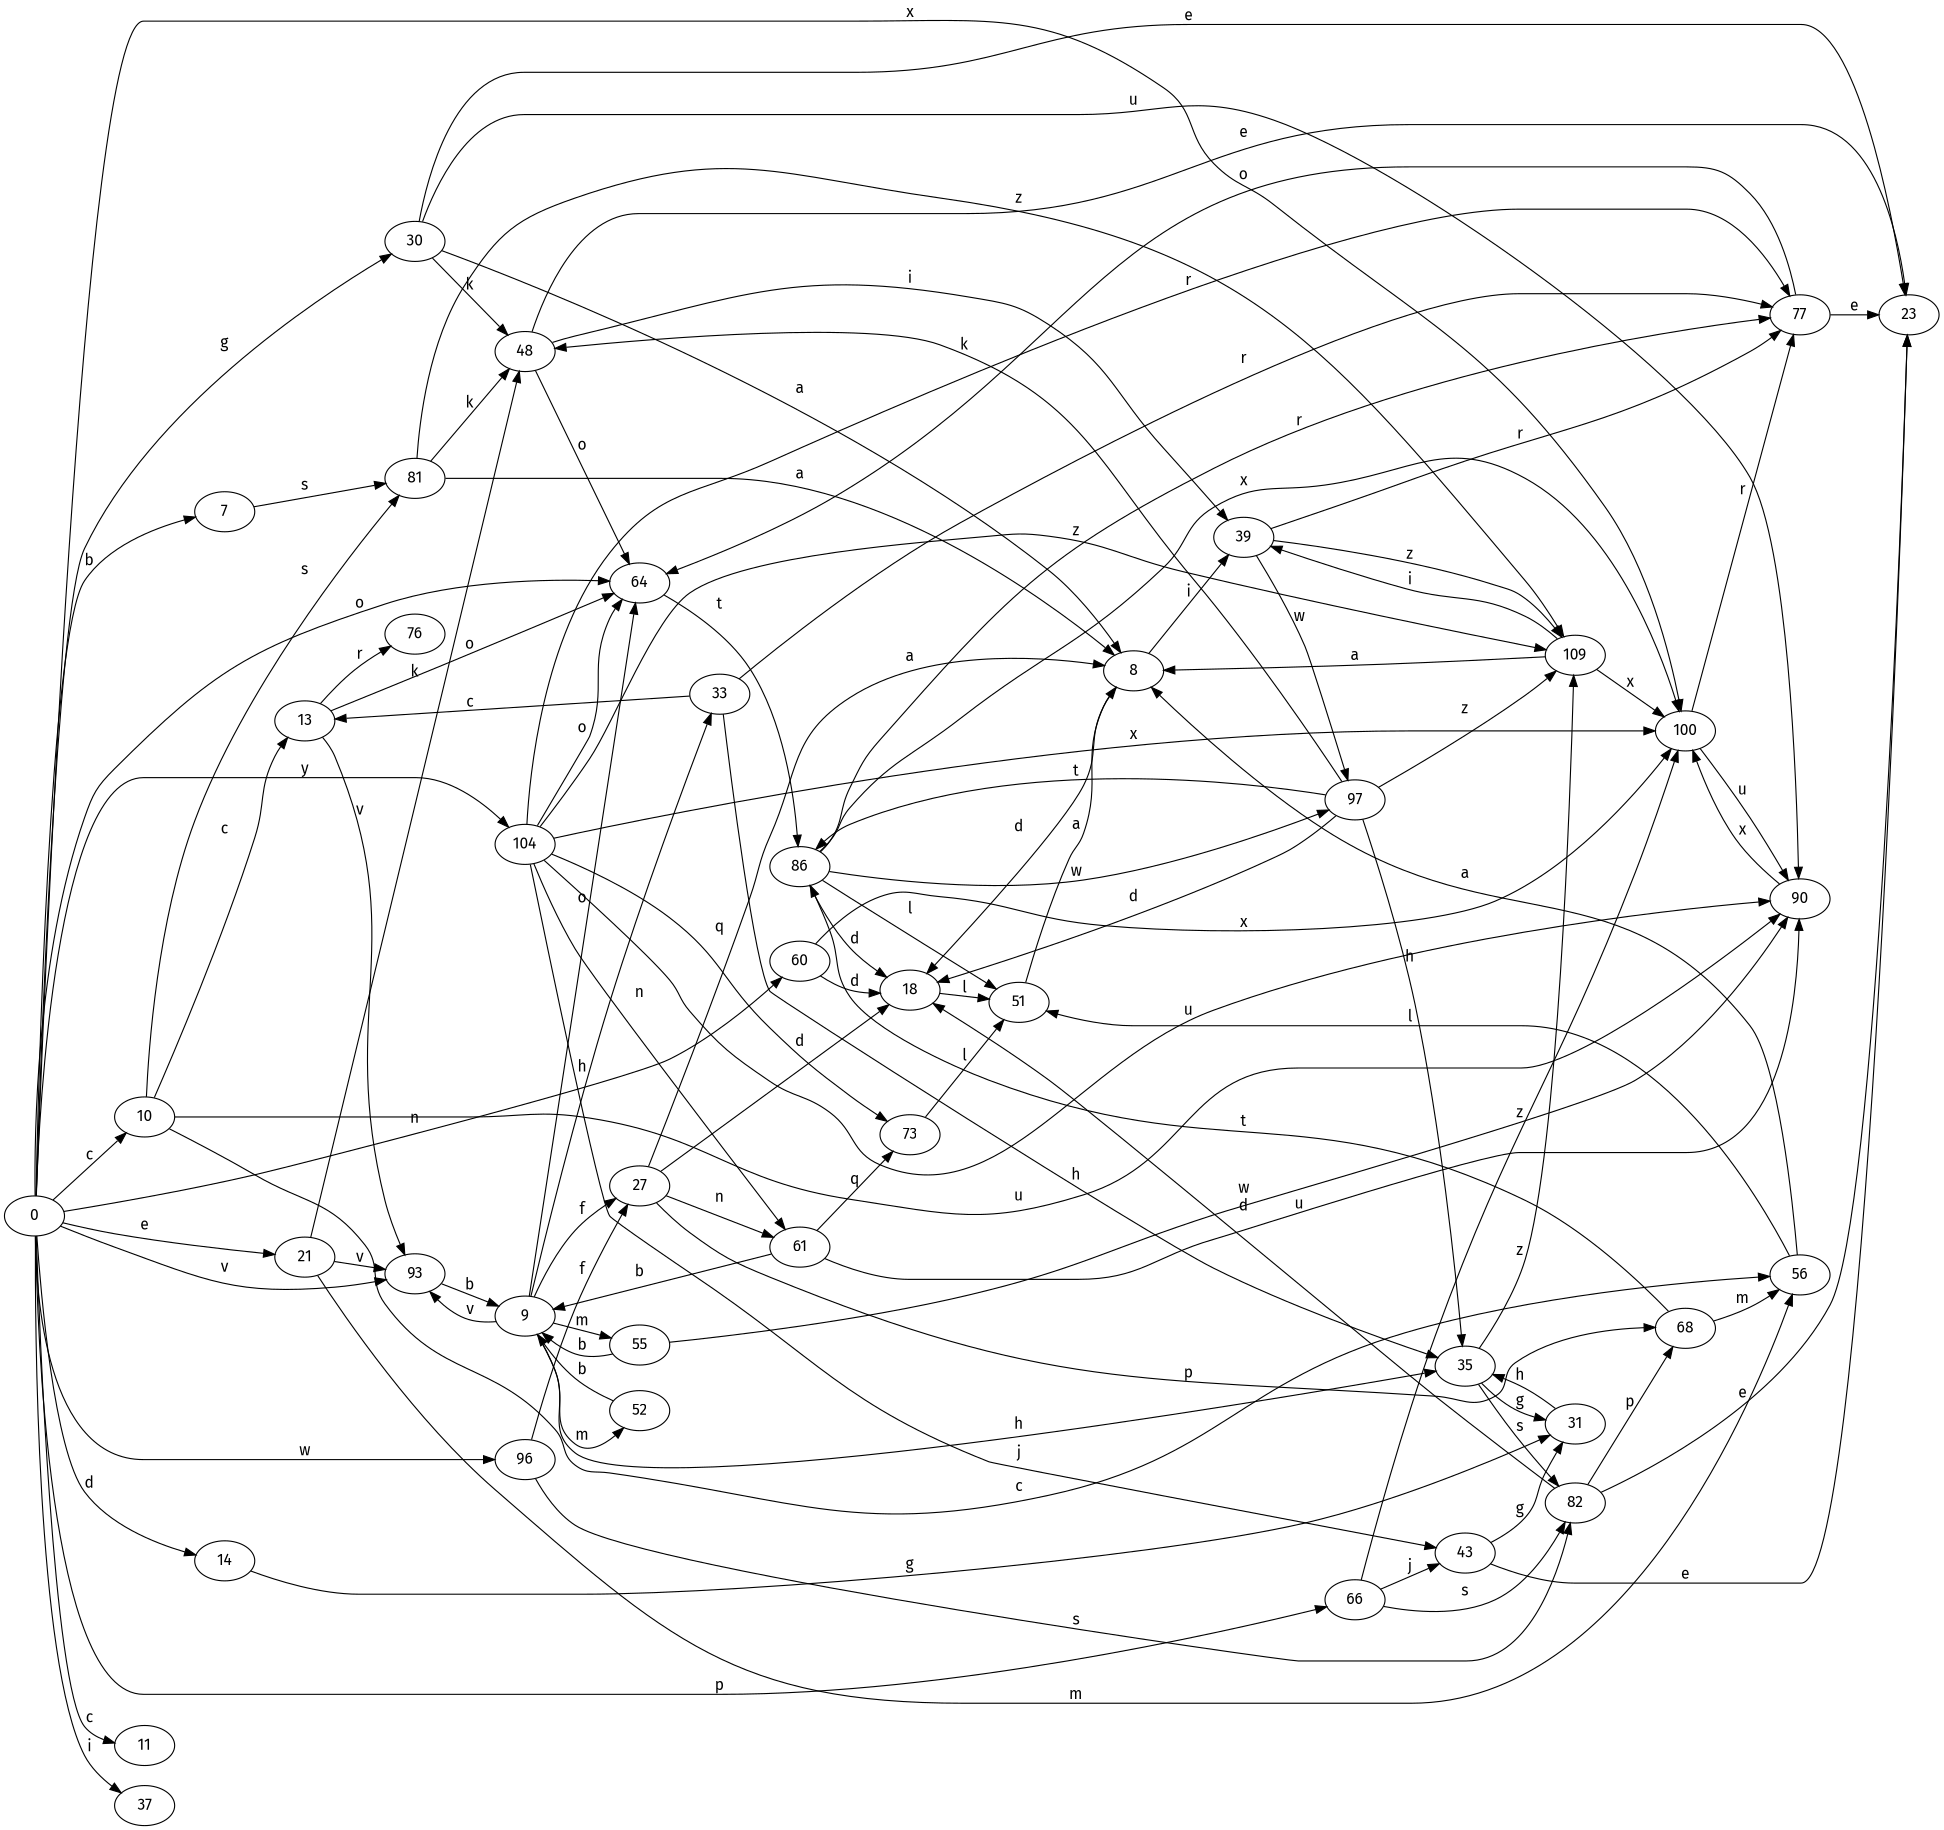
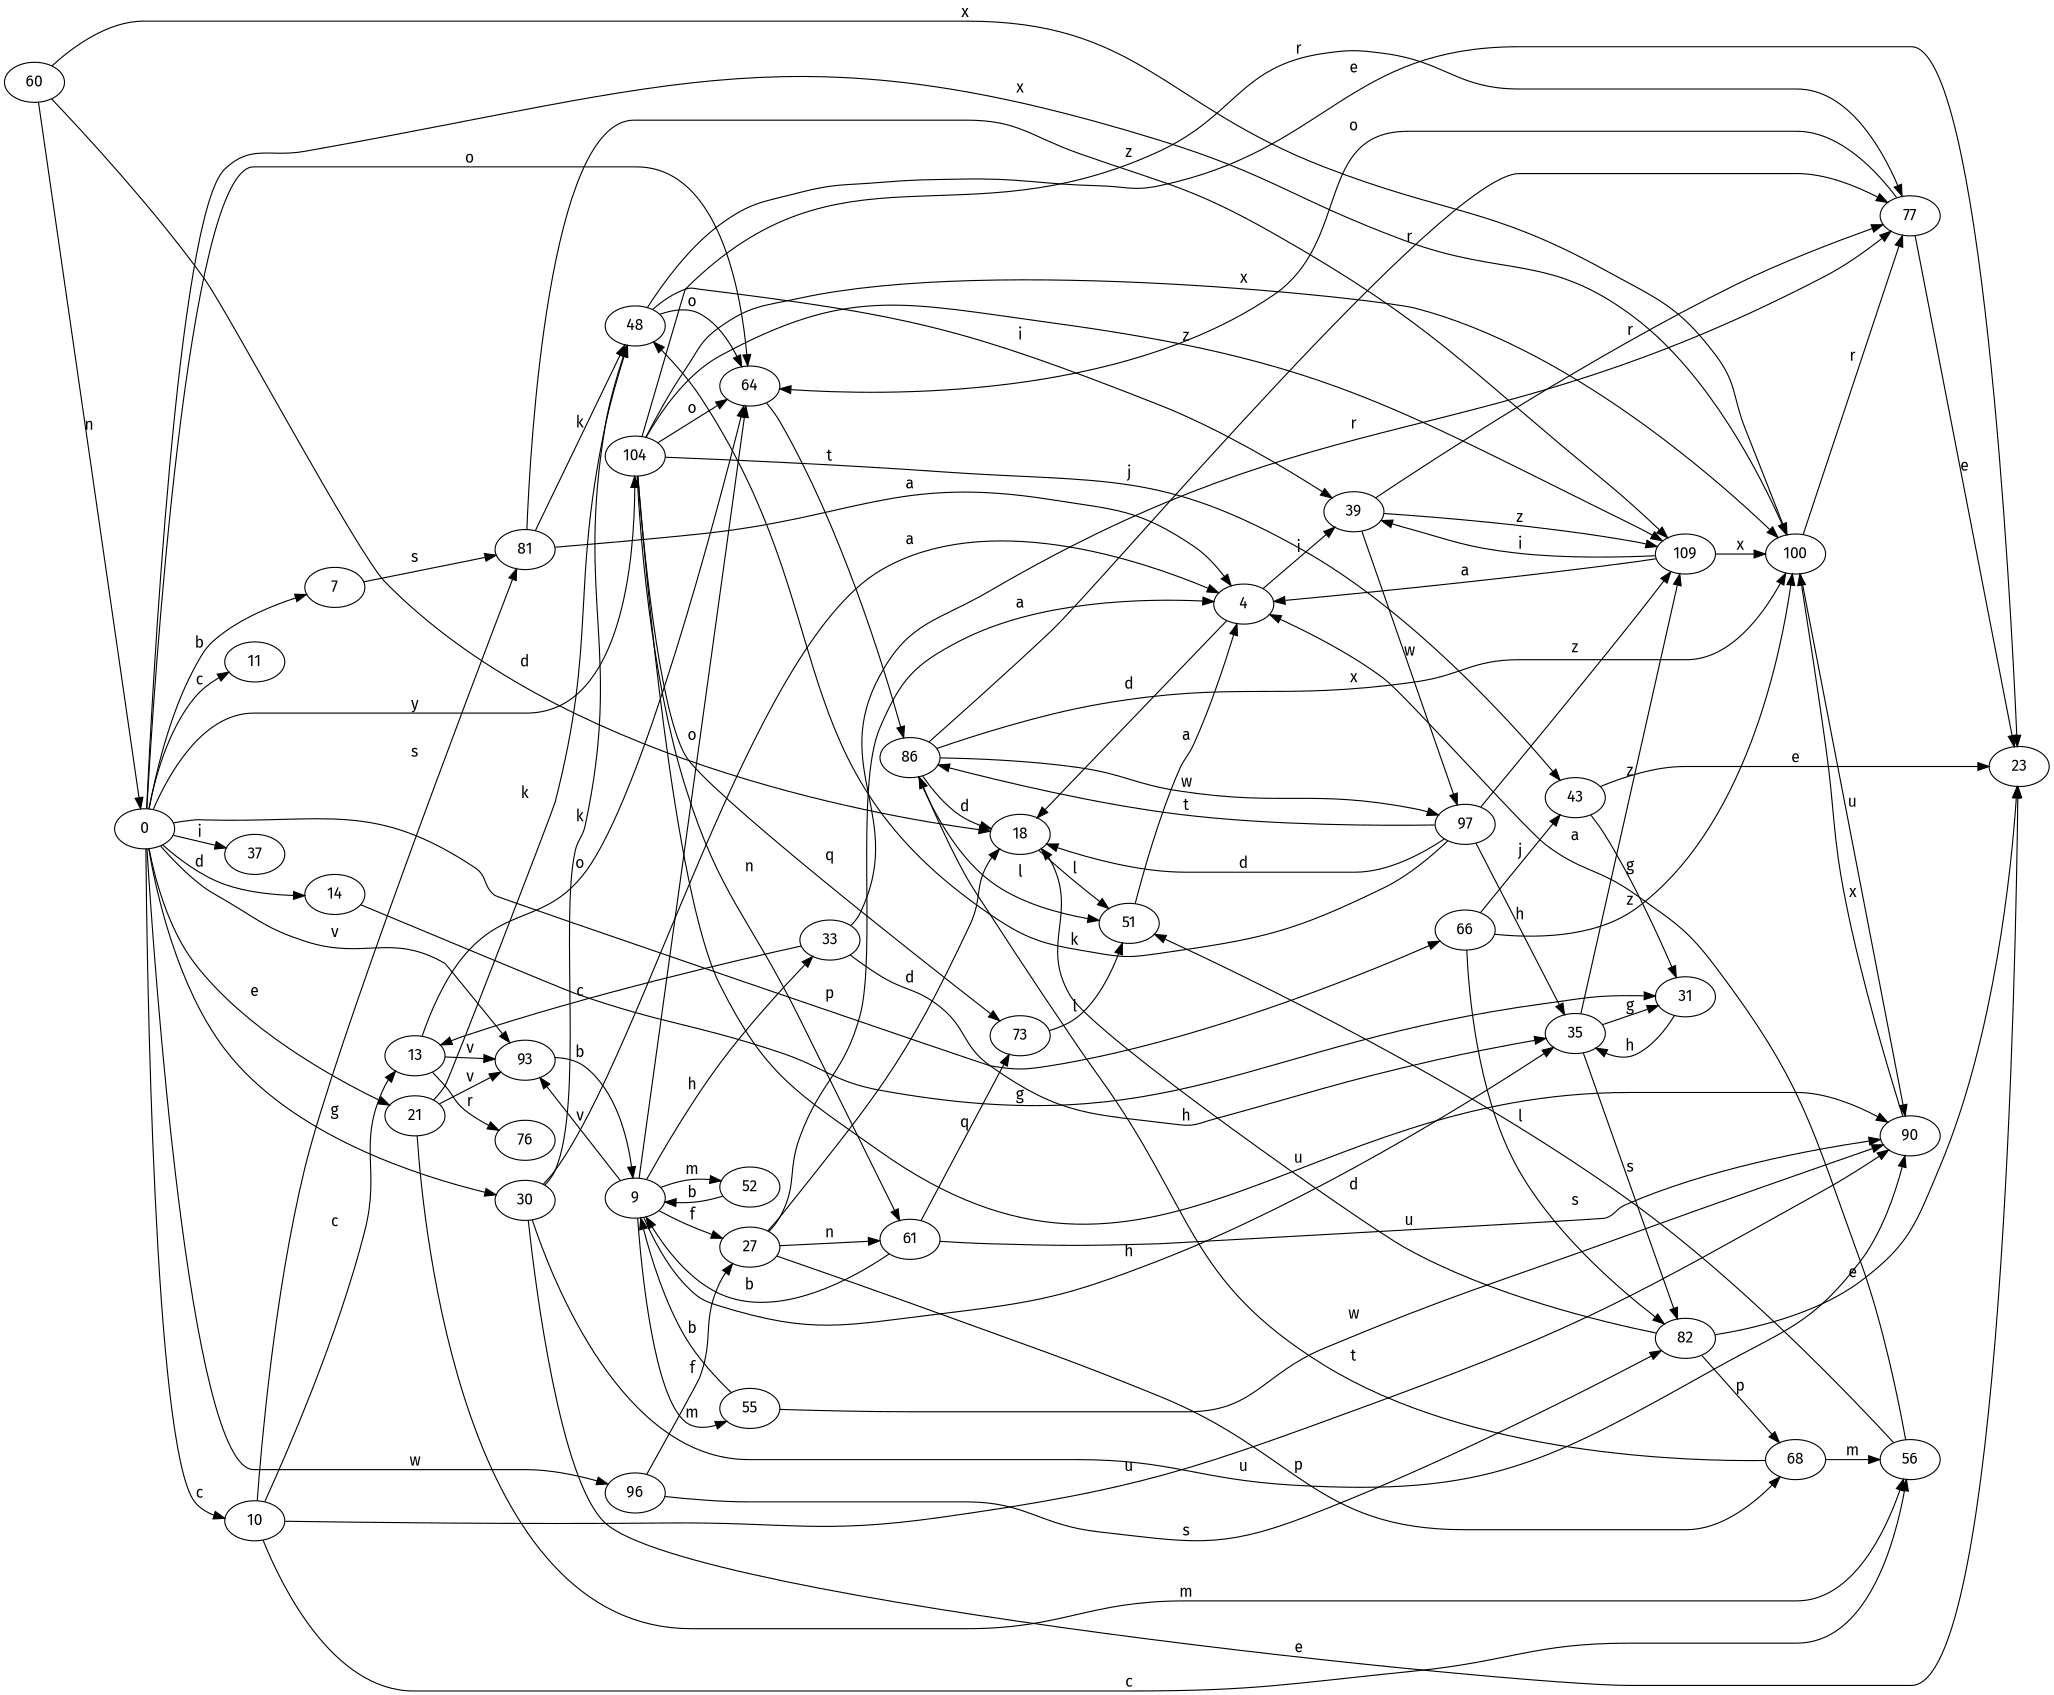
node "8": label "8" -> "4"
edge "0" -> "60": reversed
